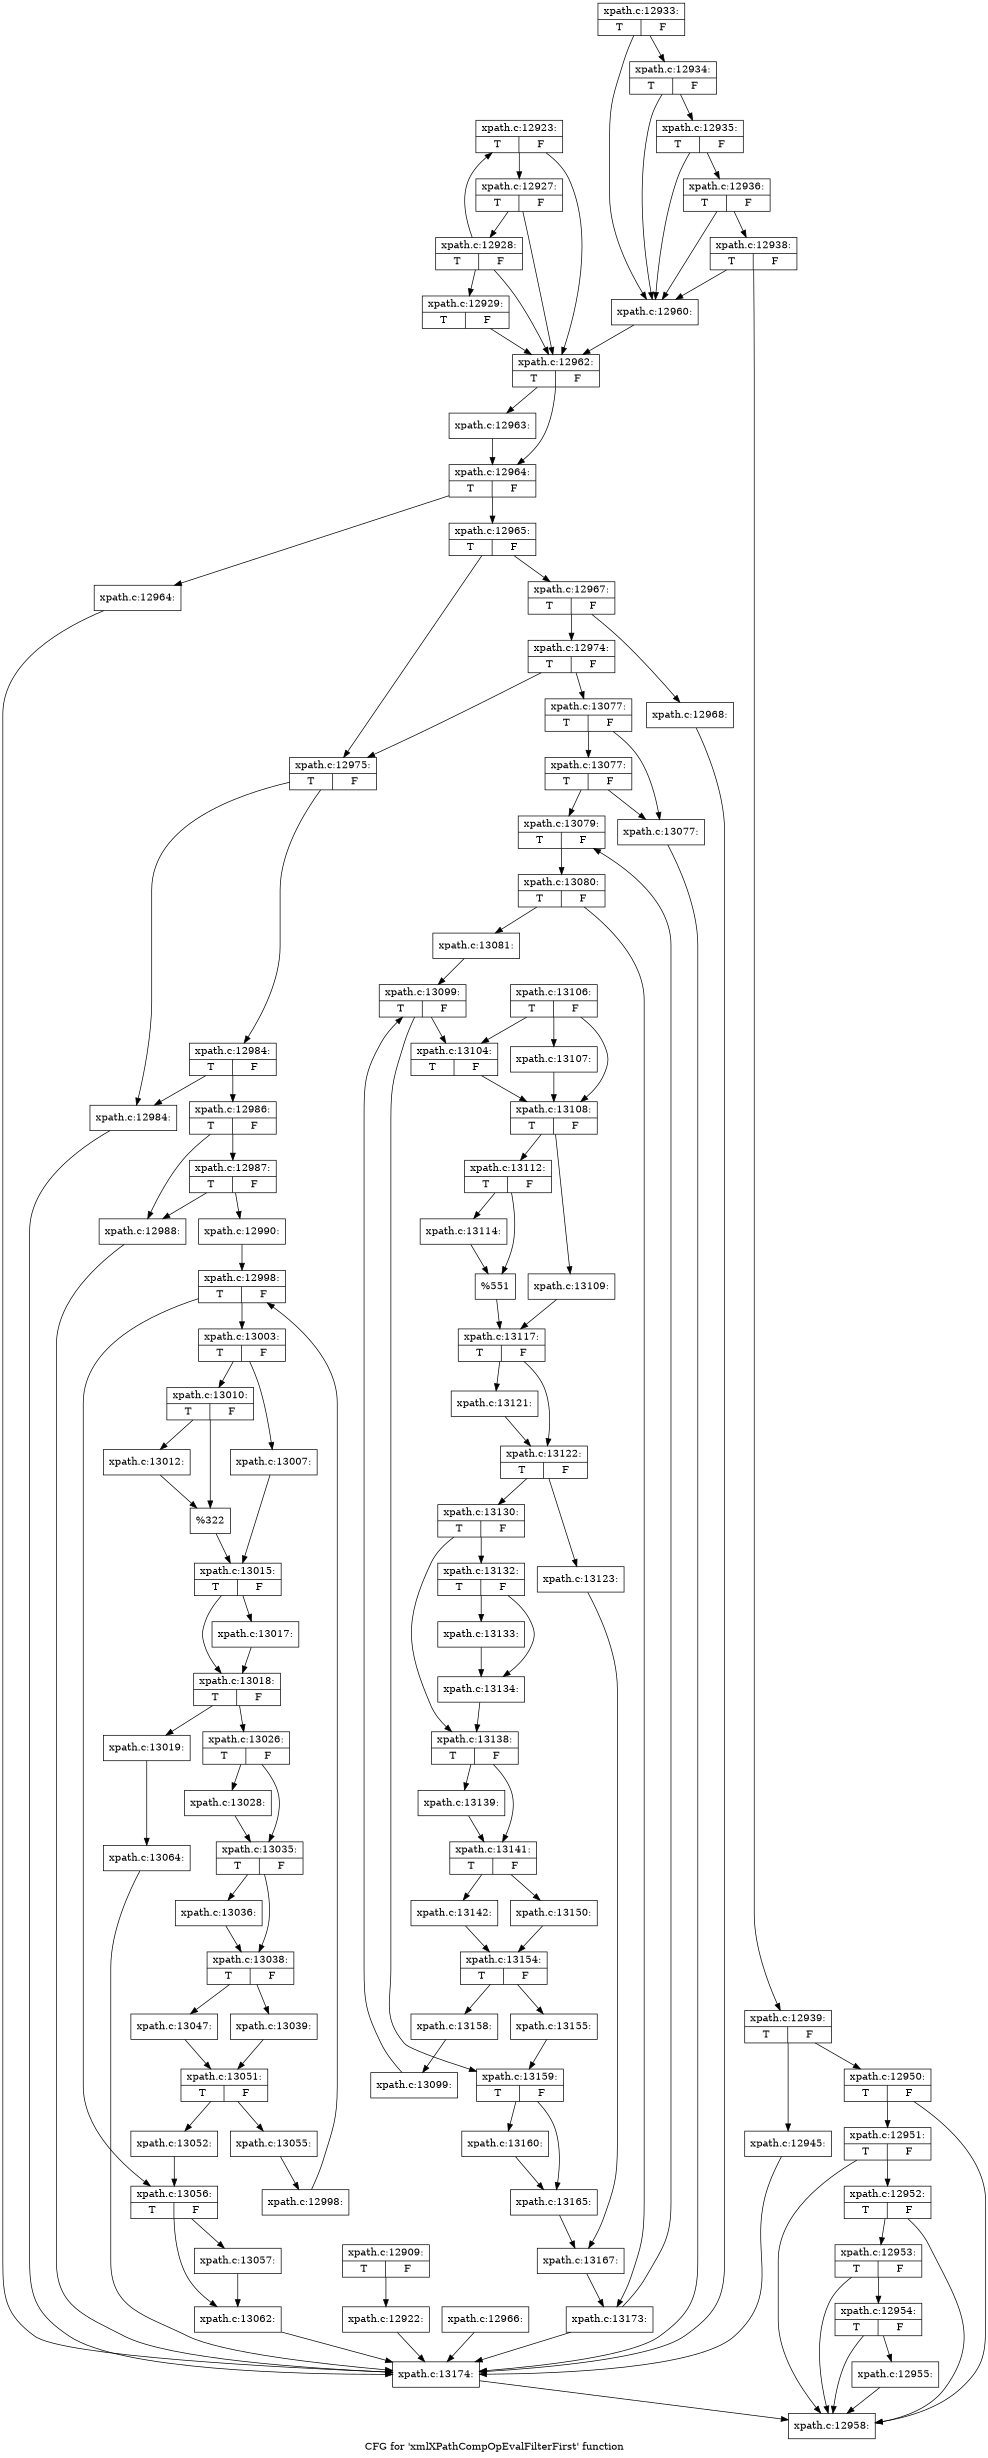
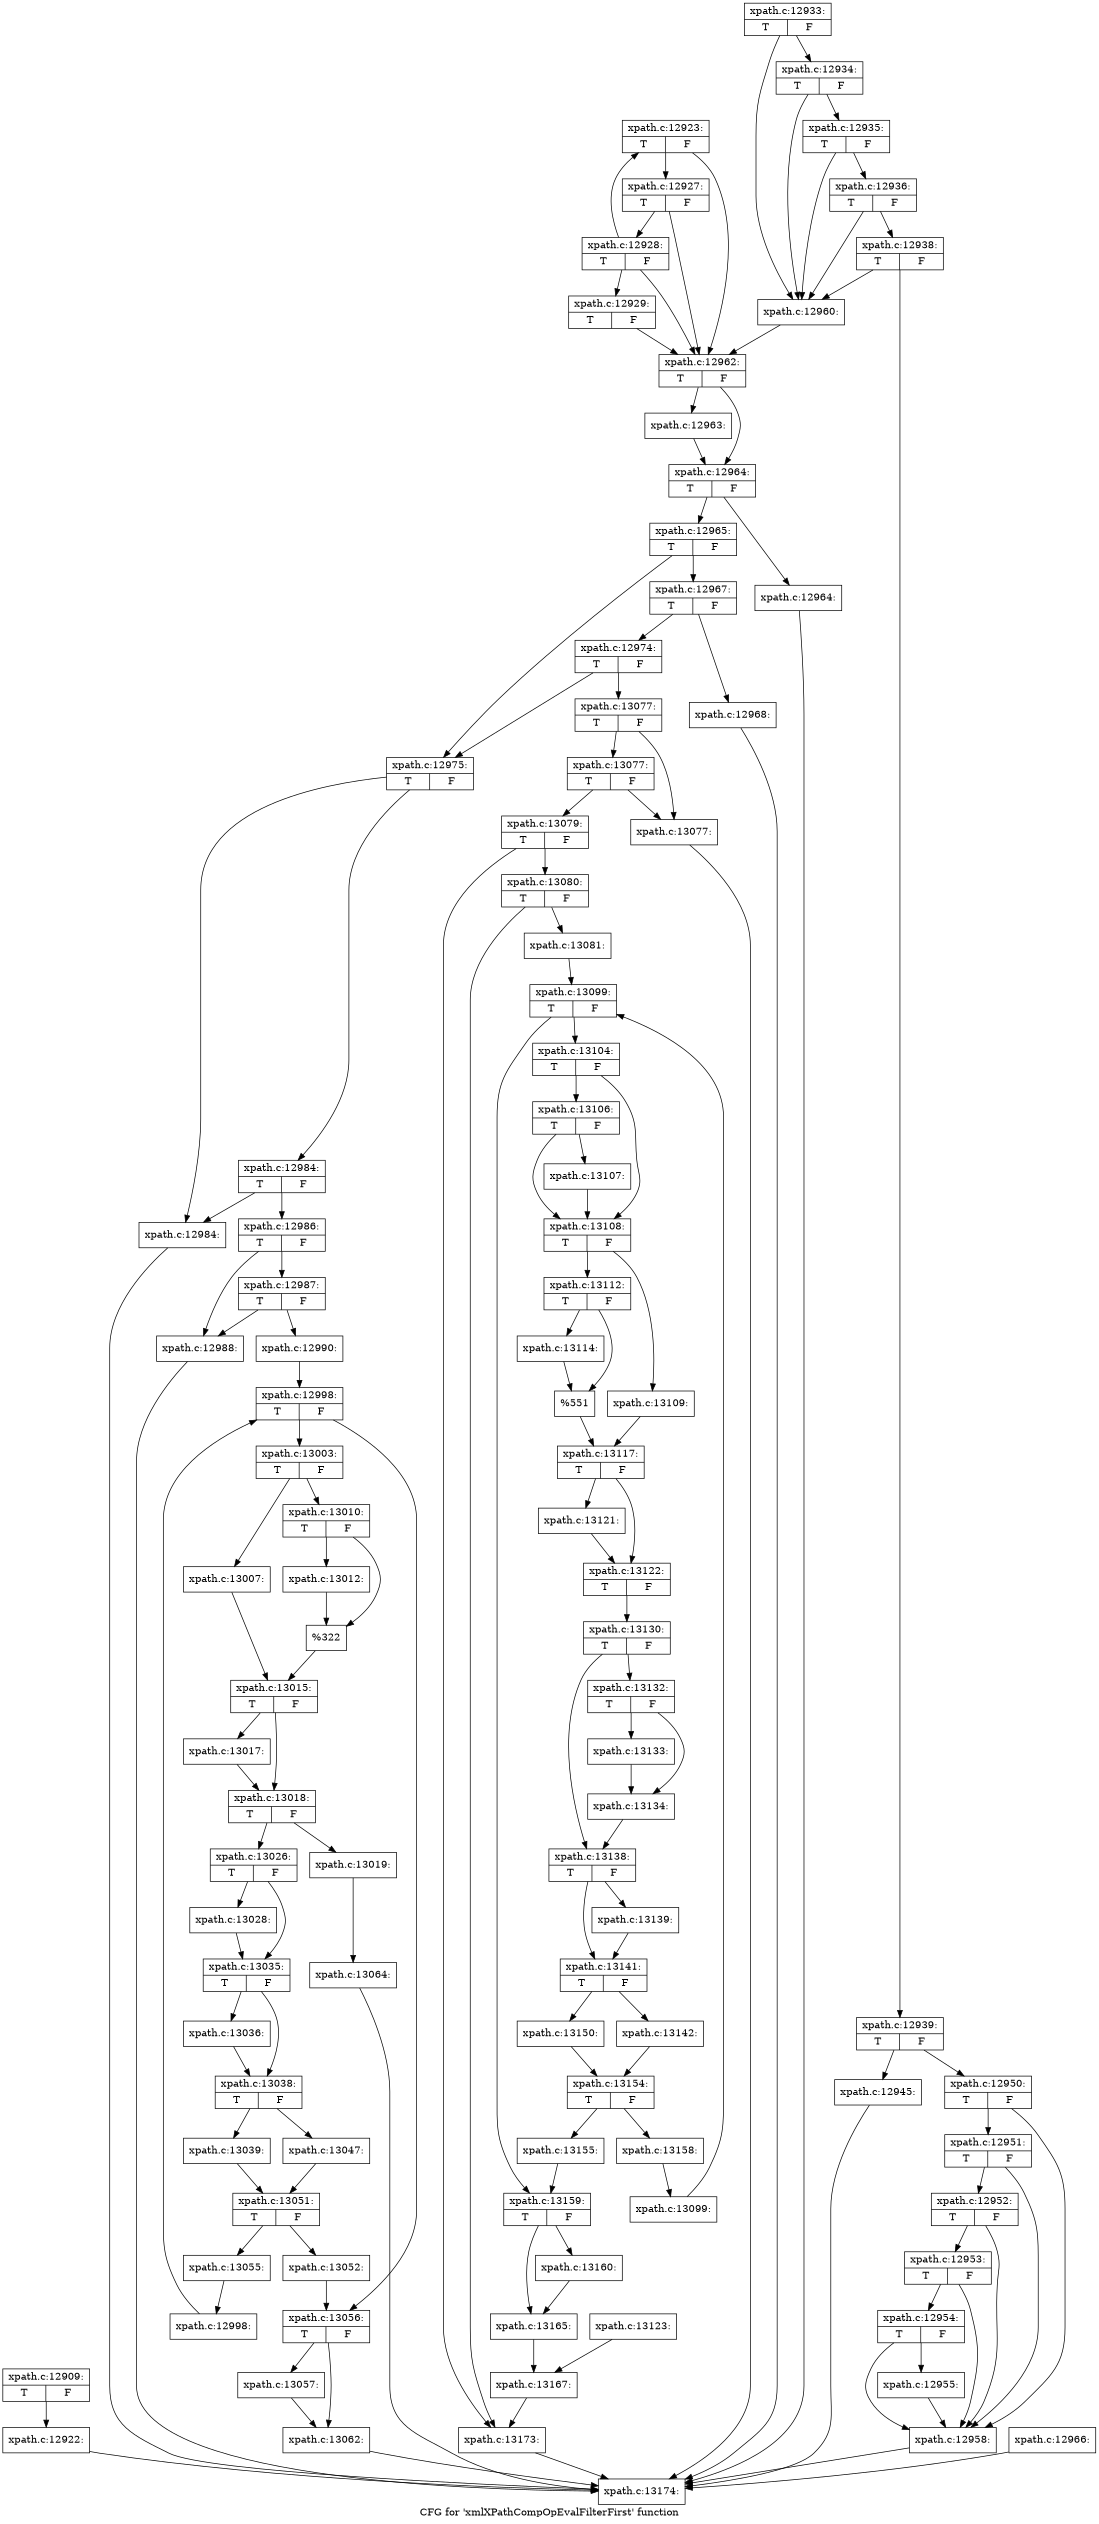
edge "xpath.c:13106:" -> "xpath.c:13104:": reversed
edge "xpath.c:13122:" -> "xpath.c:13123:": removed
edge "xpath.c:13173:" -> "xpath.c:13079:": reversed
edge "xpath.c:13174:" -> "xpath.c:12958:": reversed
